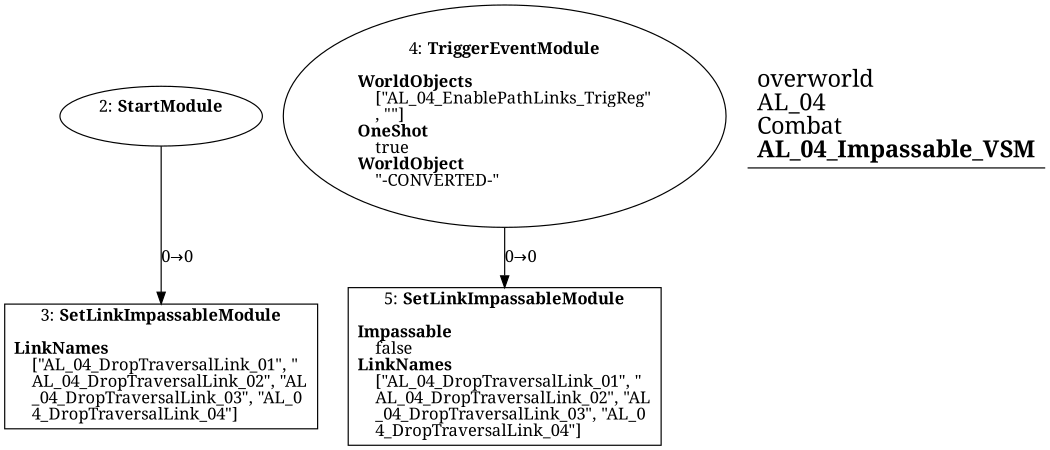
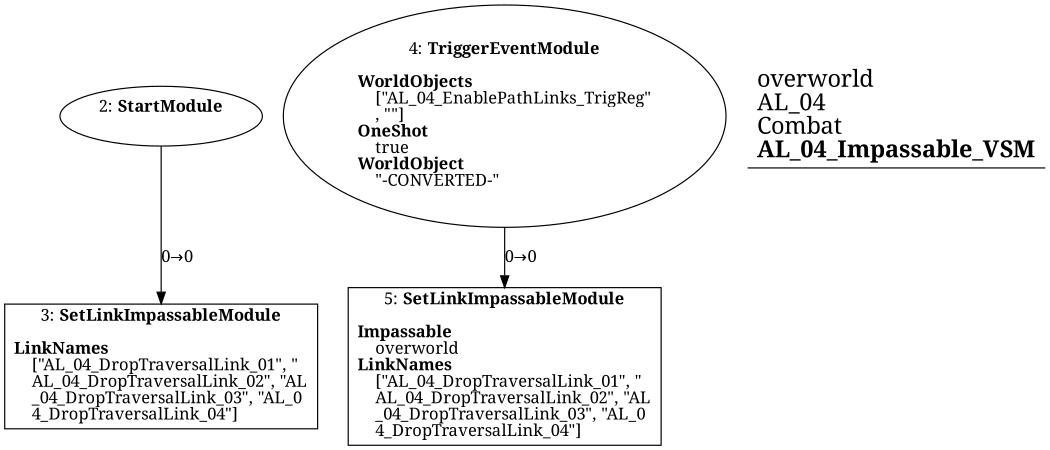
node "5:": text "false" -> "overworld"
